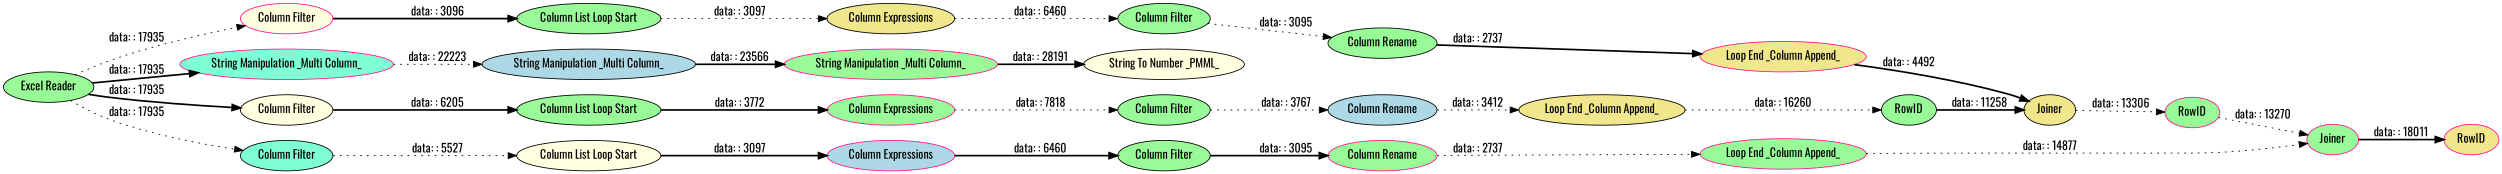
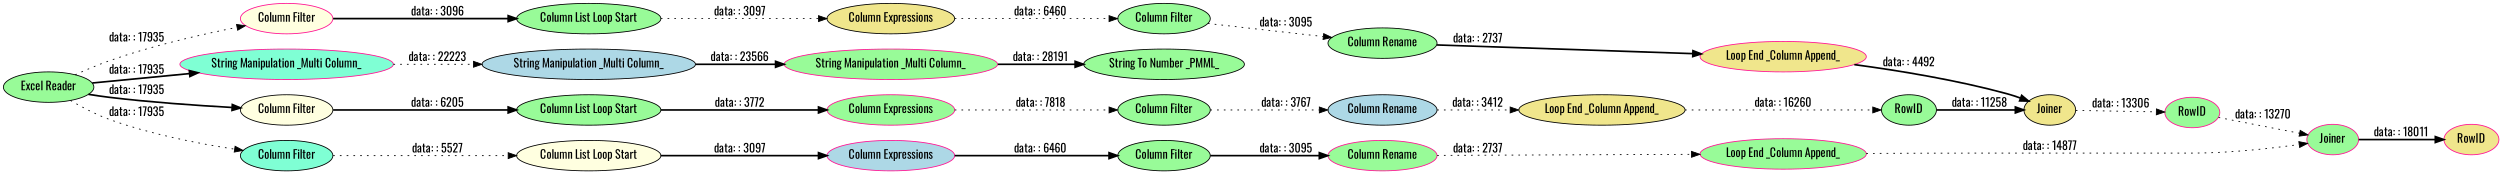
node "String To Number _PMML_": fillcolor lightyellow -> palegreen
